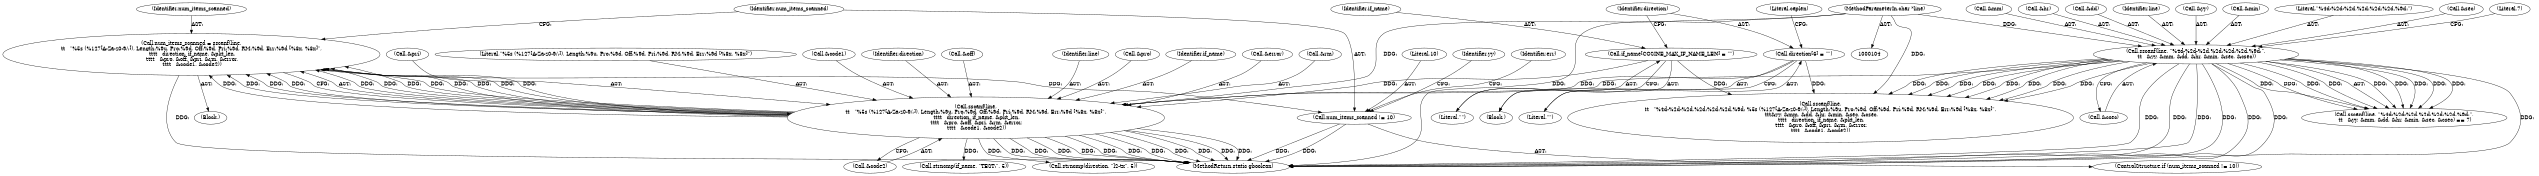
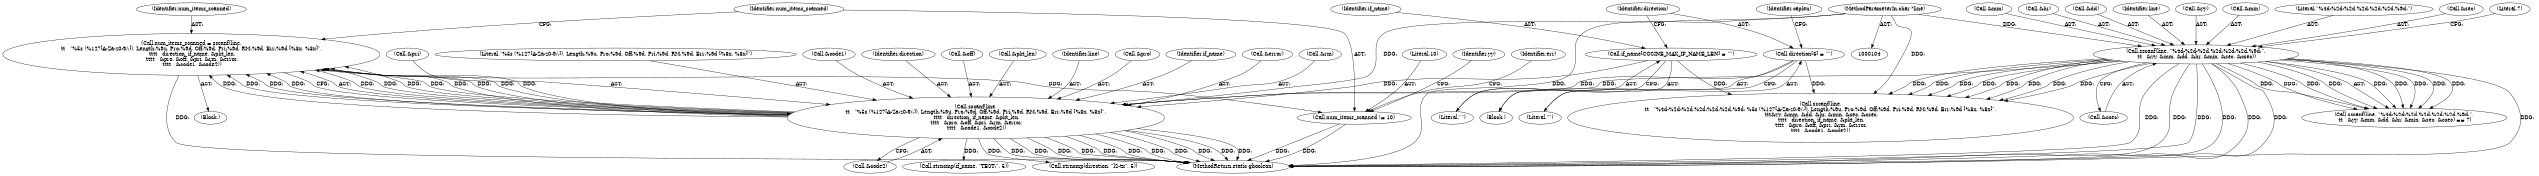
node "(Literal,caplen)": label "(Literal,caplen)" -> "(Identifier,caplen)"
node "(Call,&pkt_len)": added
node "(ControlStructure,if (num_items_scanned != 10))": removed
